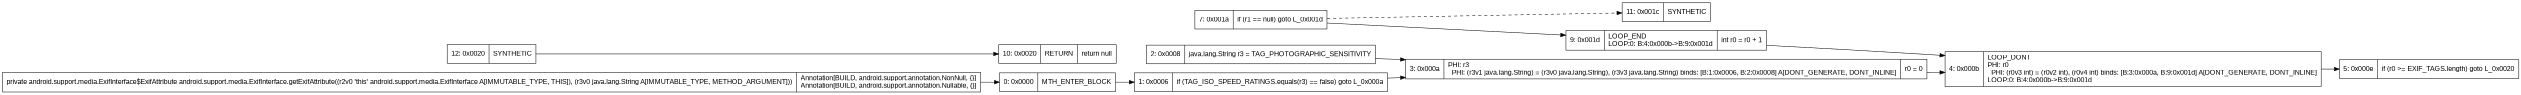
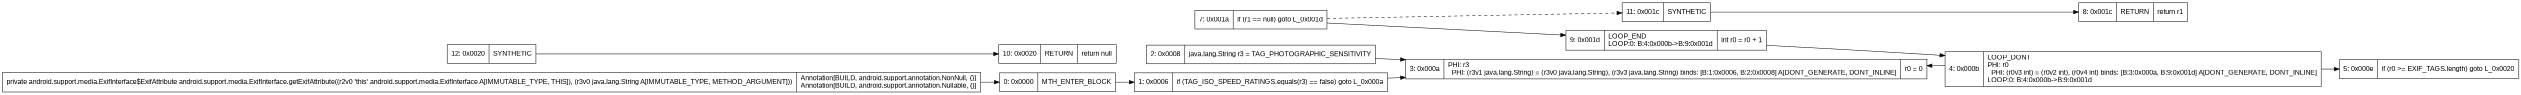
node "8: 0x001c": added
edge "3: 0x000a" -> "4: 0x000b": reversed
